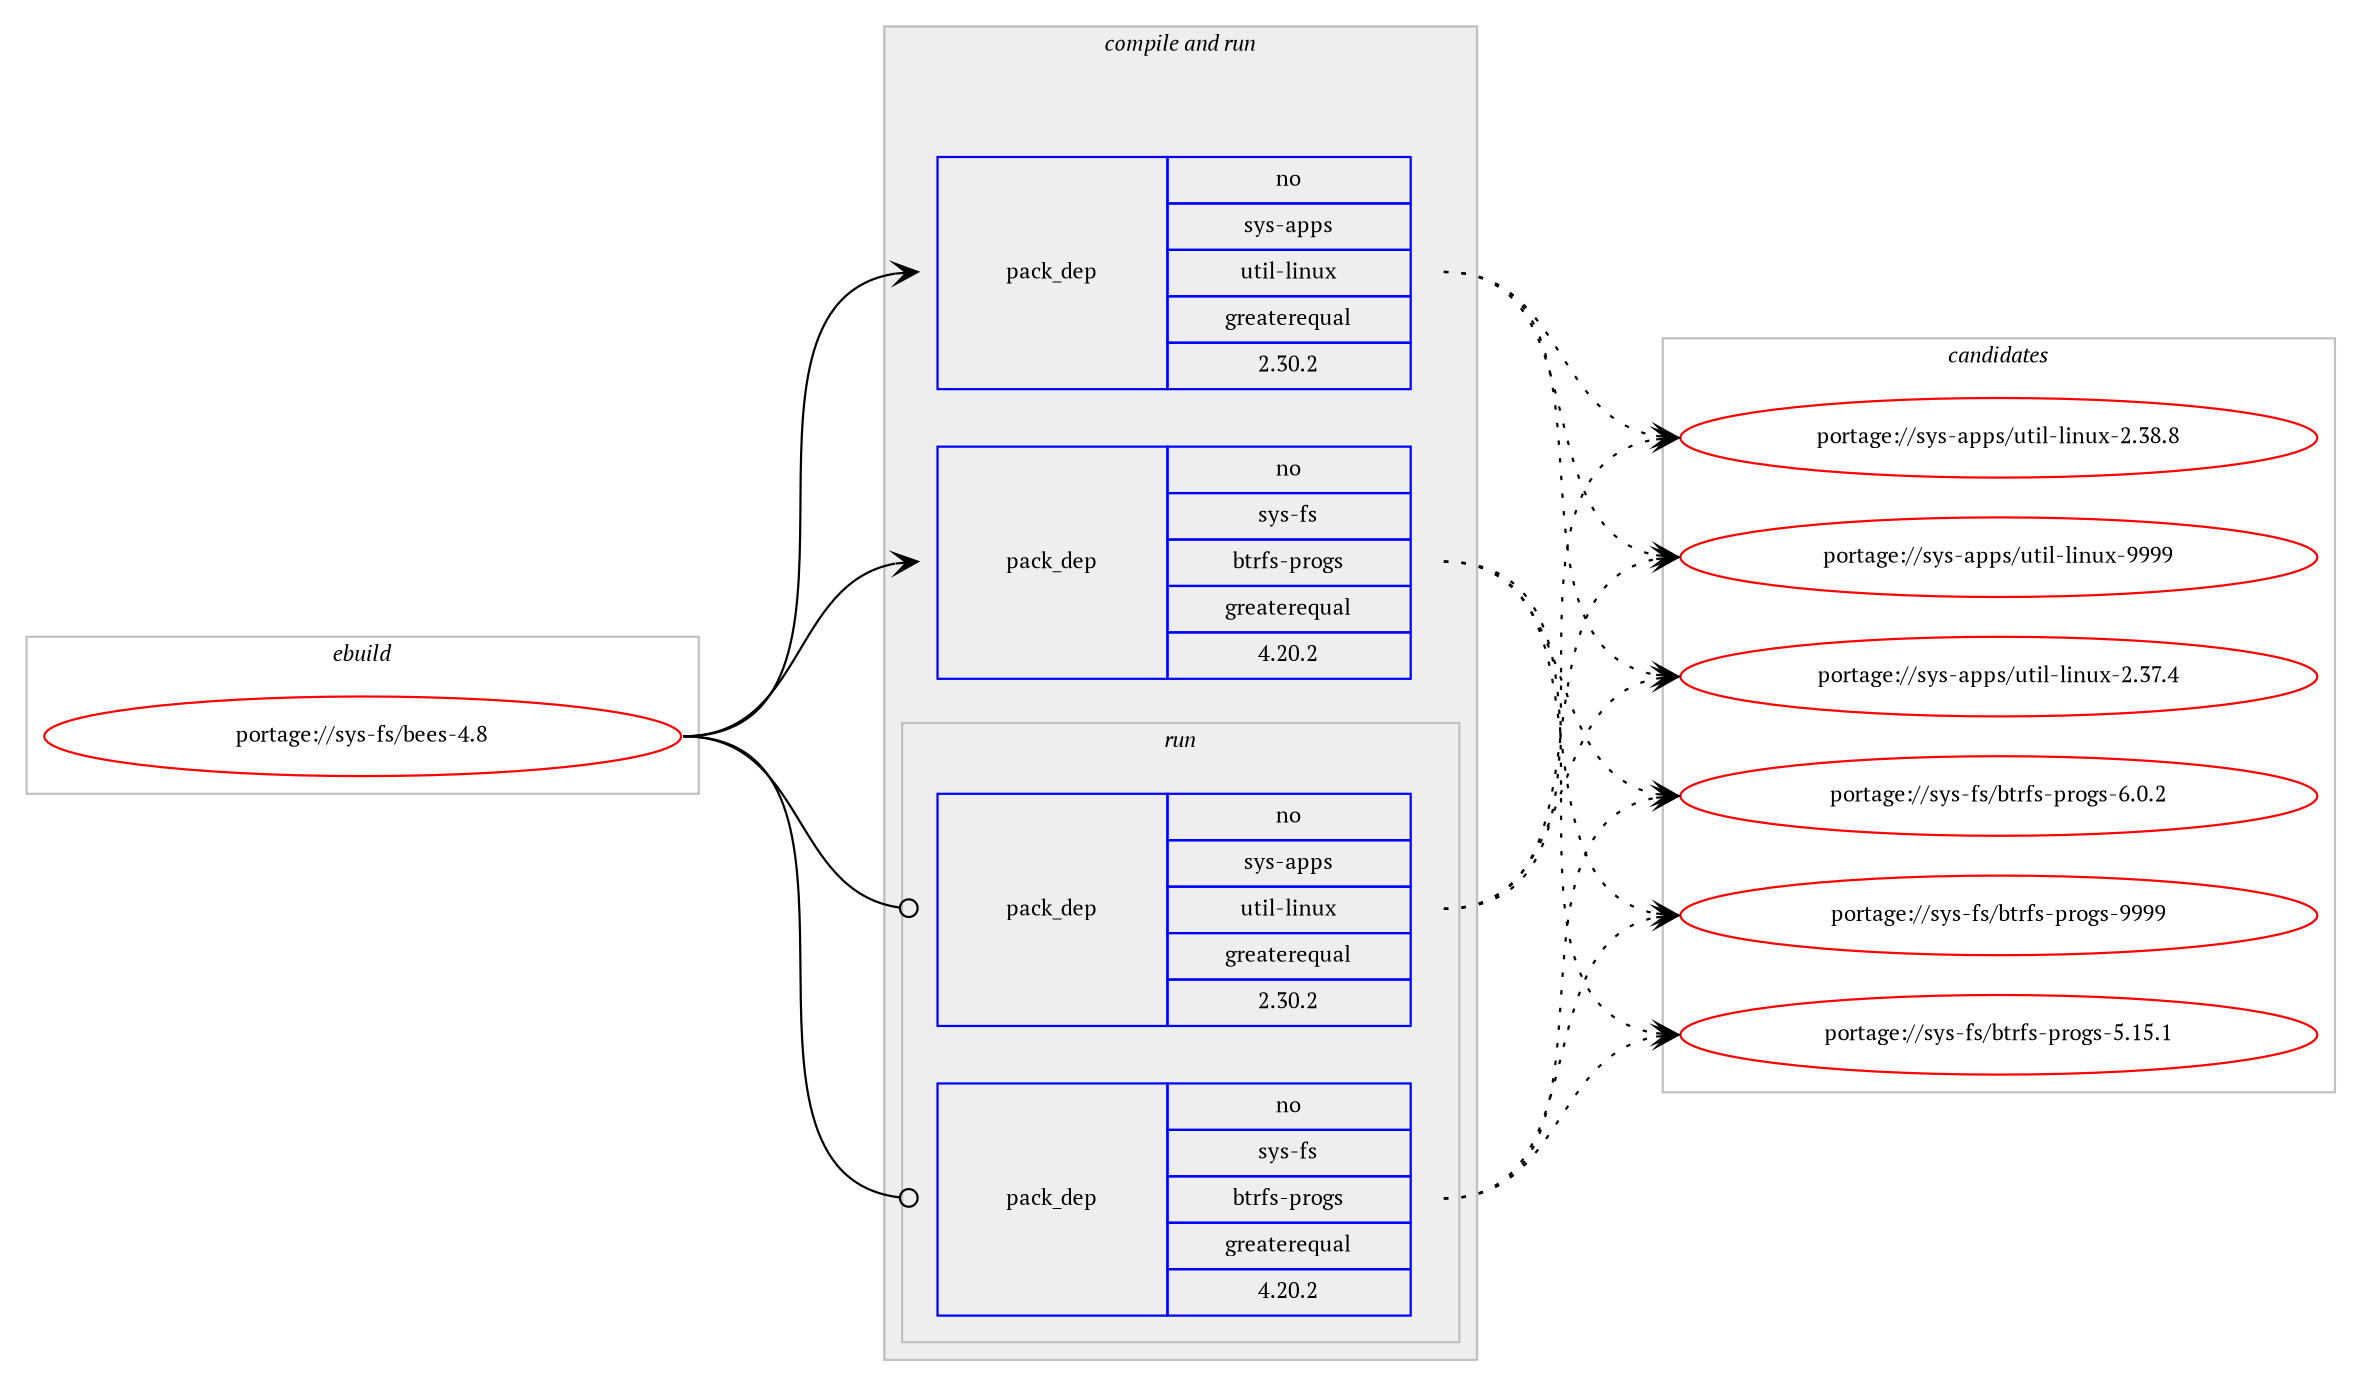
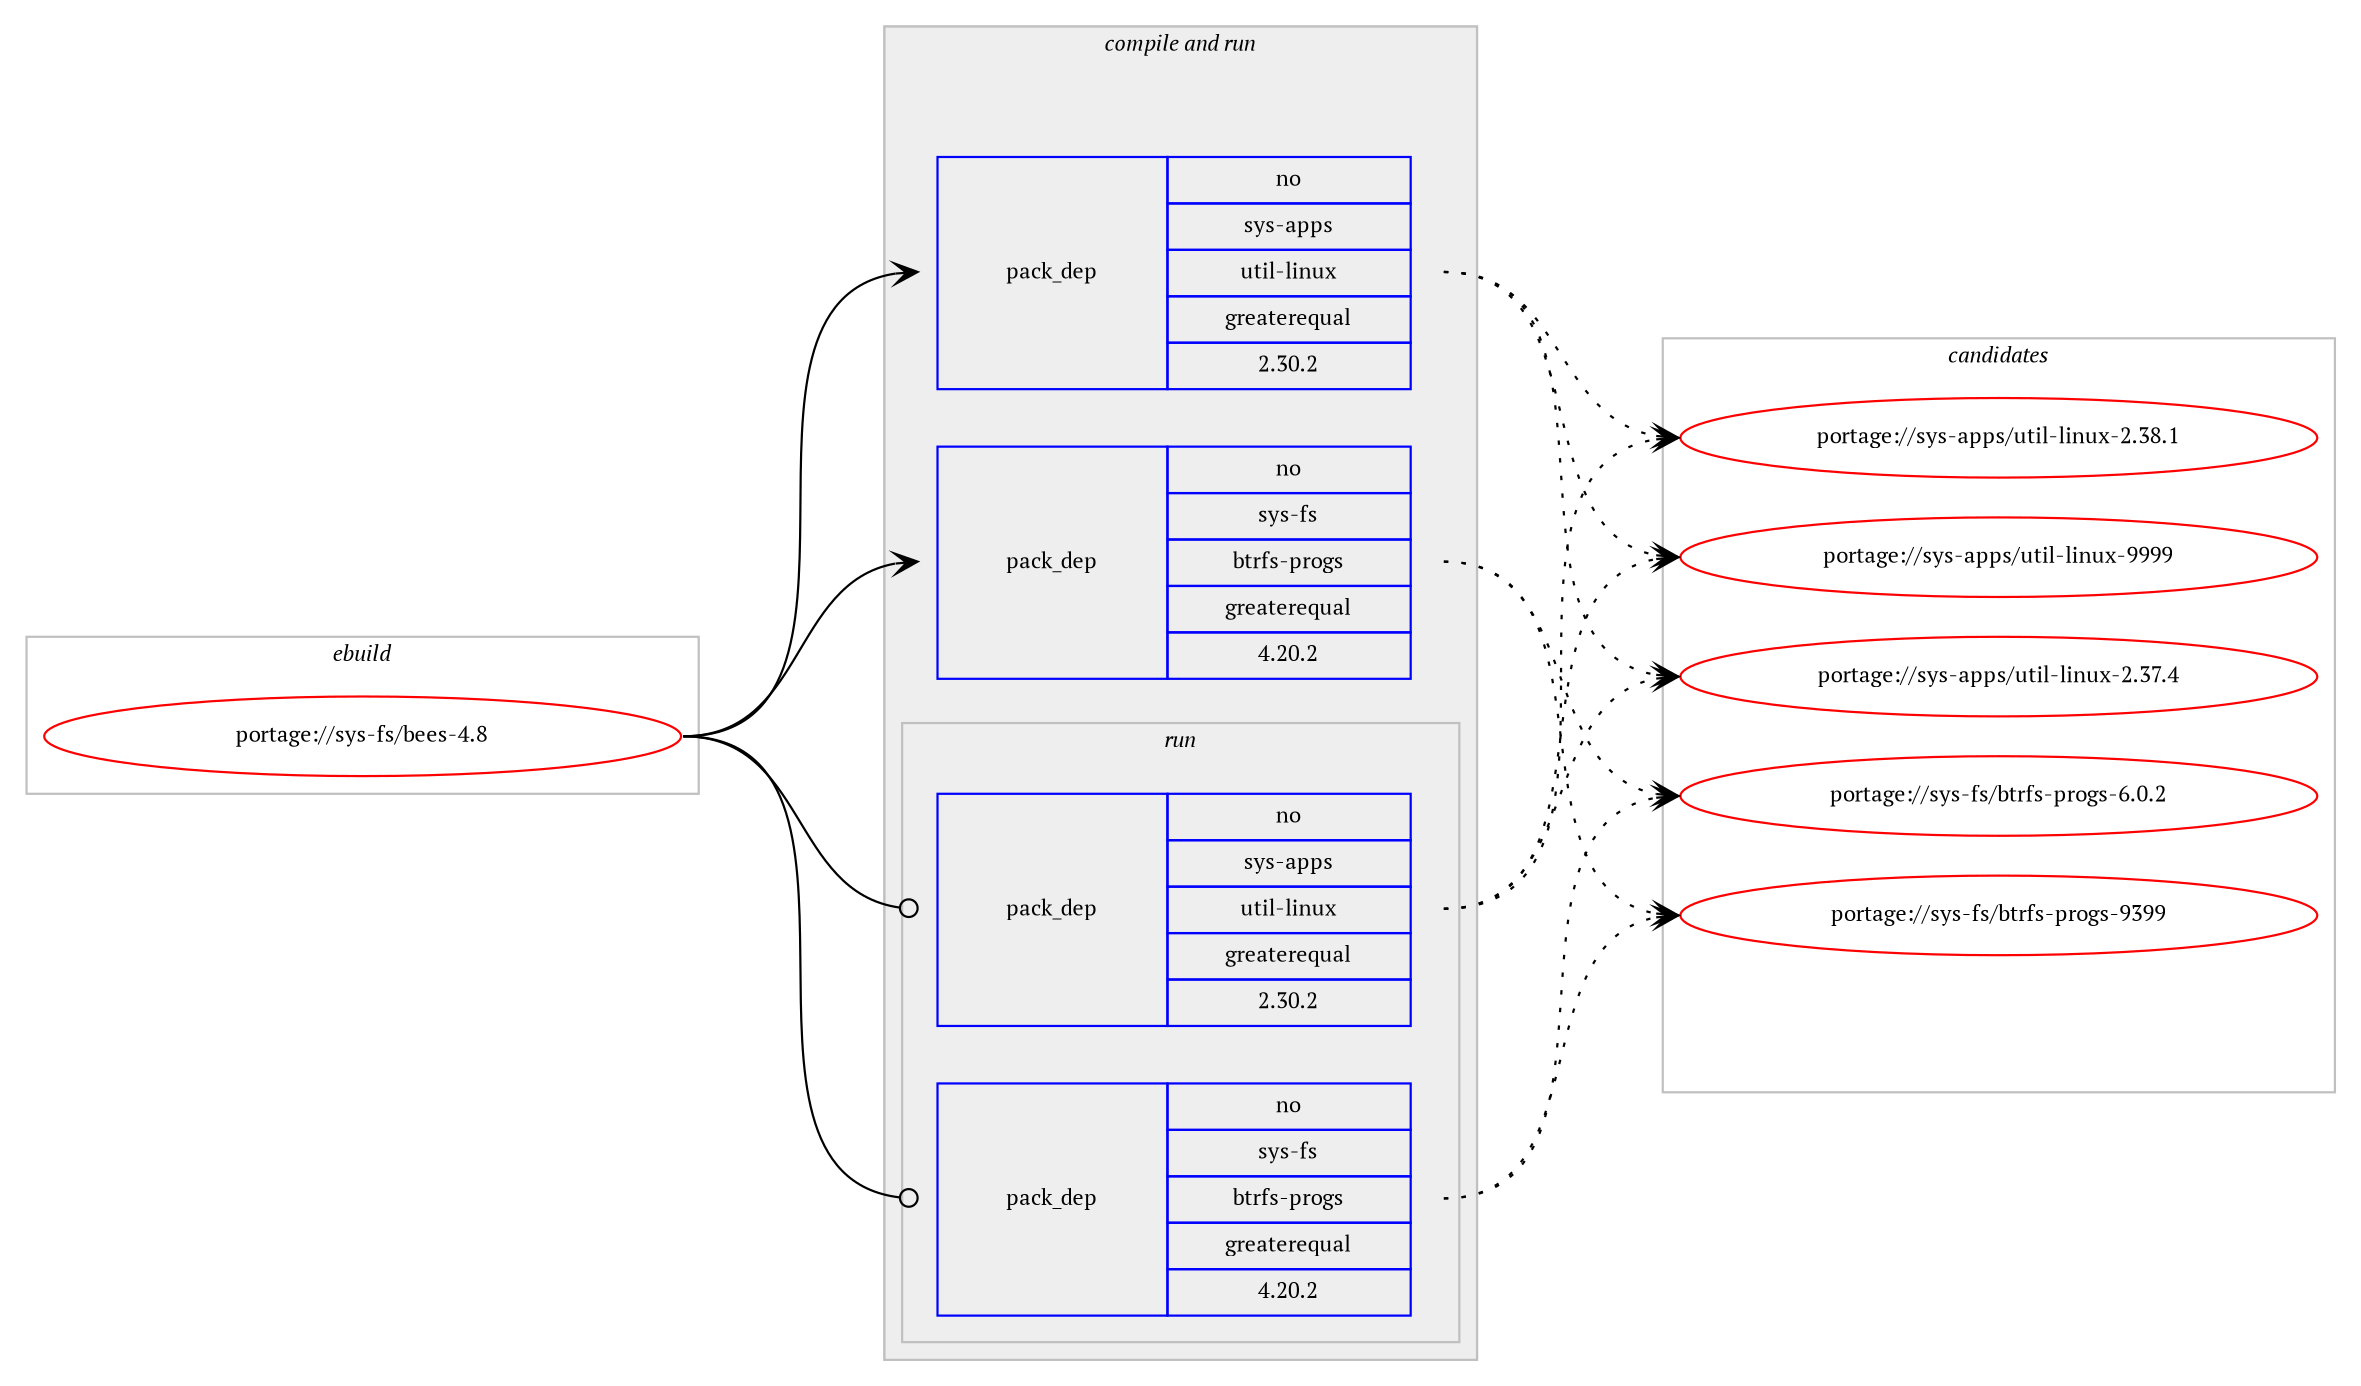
node "portage://sys-apps/util-linux-2.38.8": label "portage://sys-apps/util-linux-2.38.8" -> "portage://sys-apps/util-linux-2.38.1"
node "portage://sys-fs/btrfs-progs-9999": label "portage://sys-fs/btrfs-progs-9999" -> "portage://sys-fs/btrfs-progs-9399"
node "portage://sys-fs/btrfs-progs-5.15.1": removed
